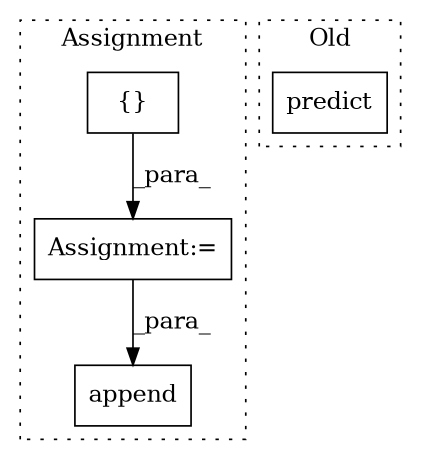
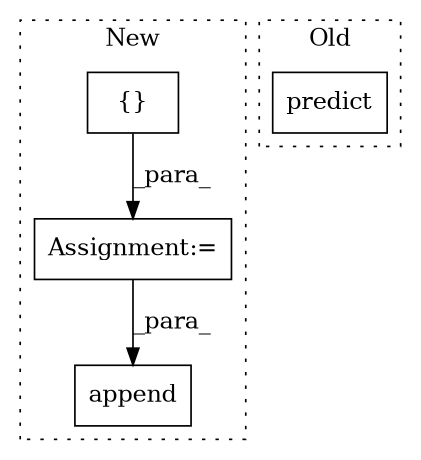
cluster "Assignment": label "Assignment" -> "New"
